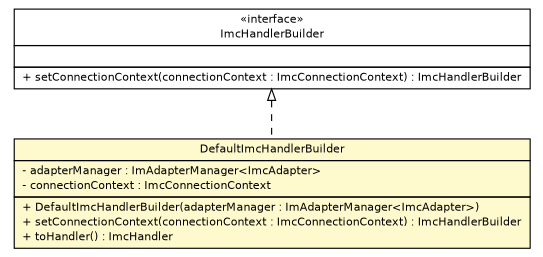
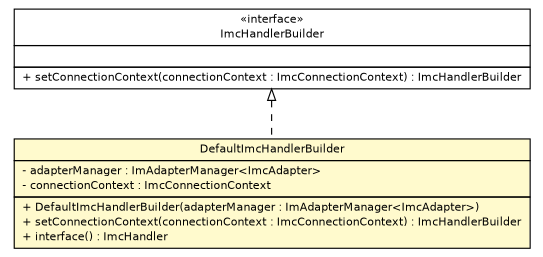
node "DefaultImcHandlerBuilder": text "+ toHandler() : ImcHandler" -> "+ interface() : ImcHandler"
